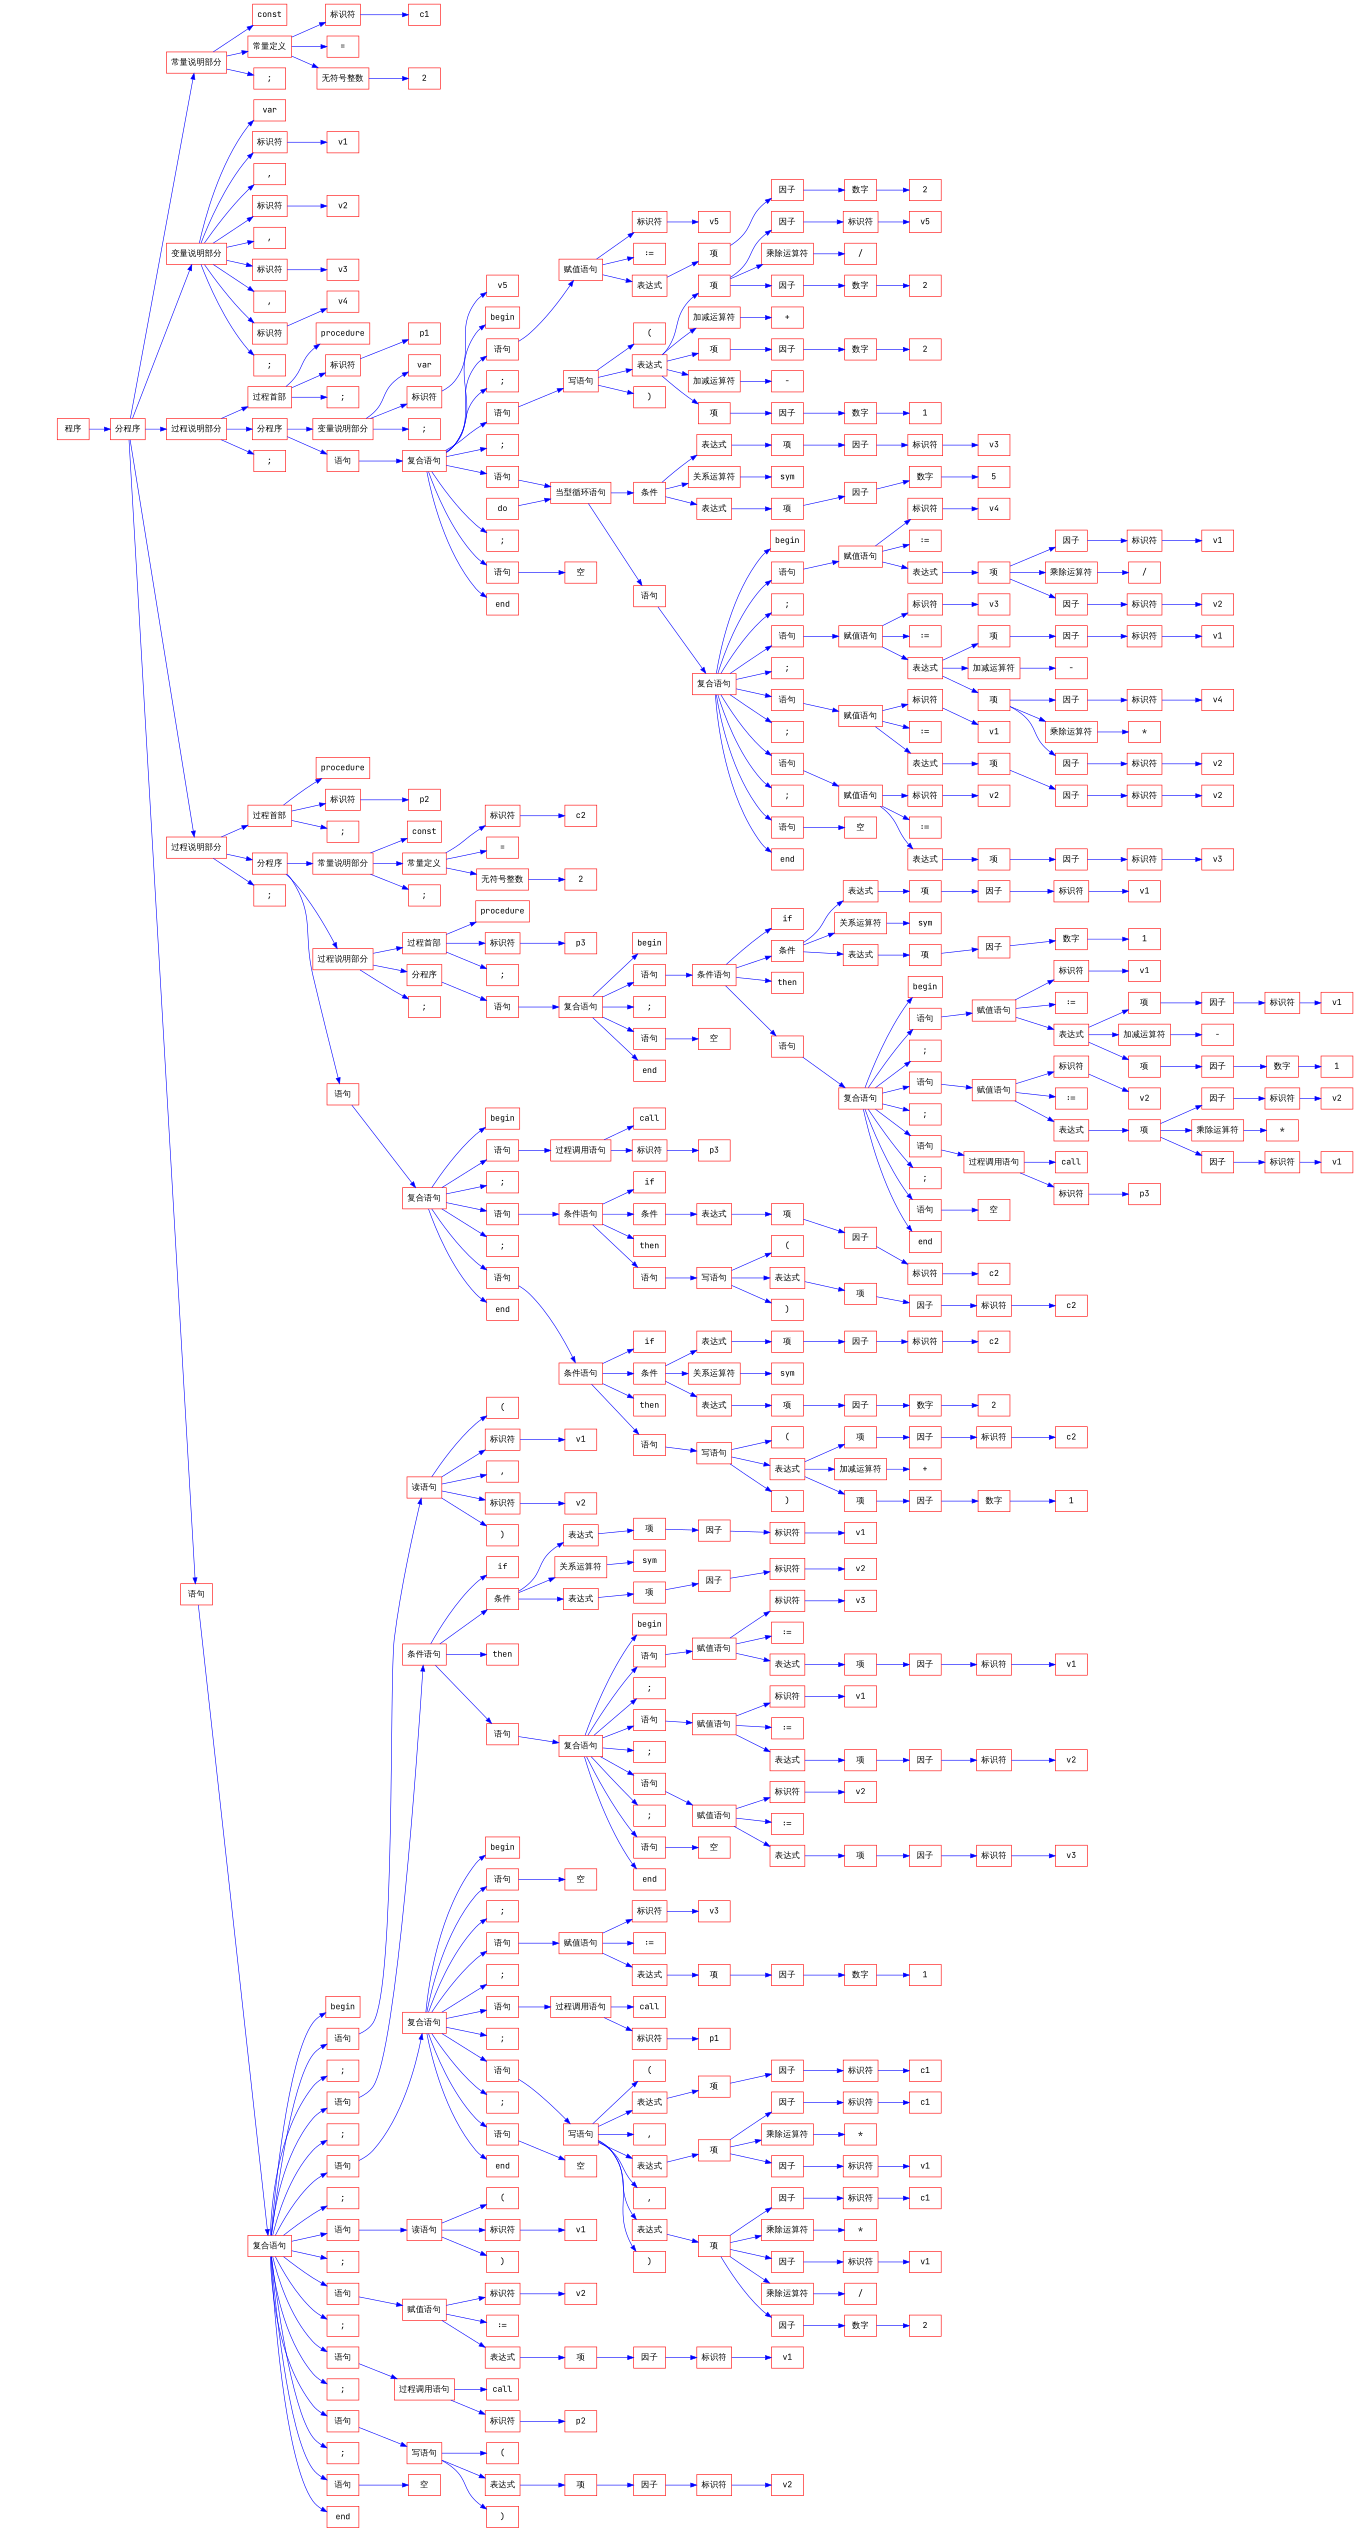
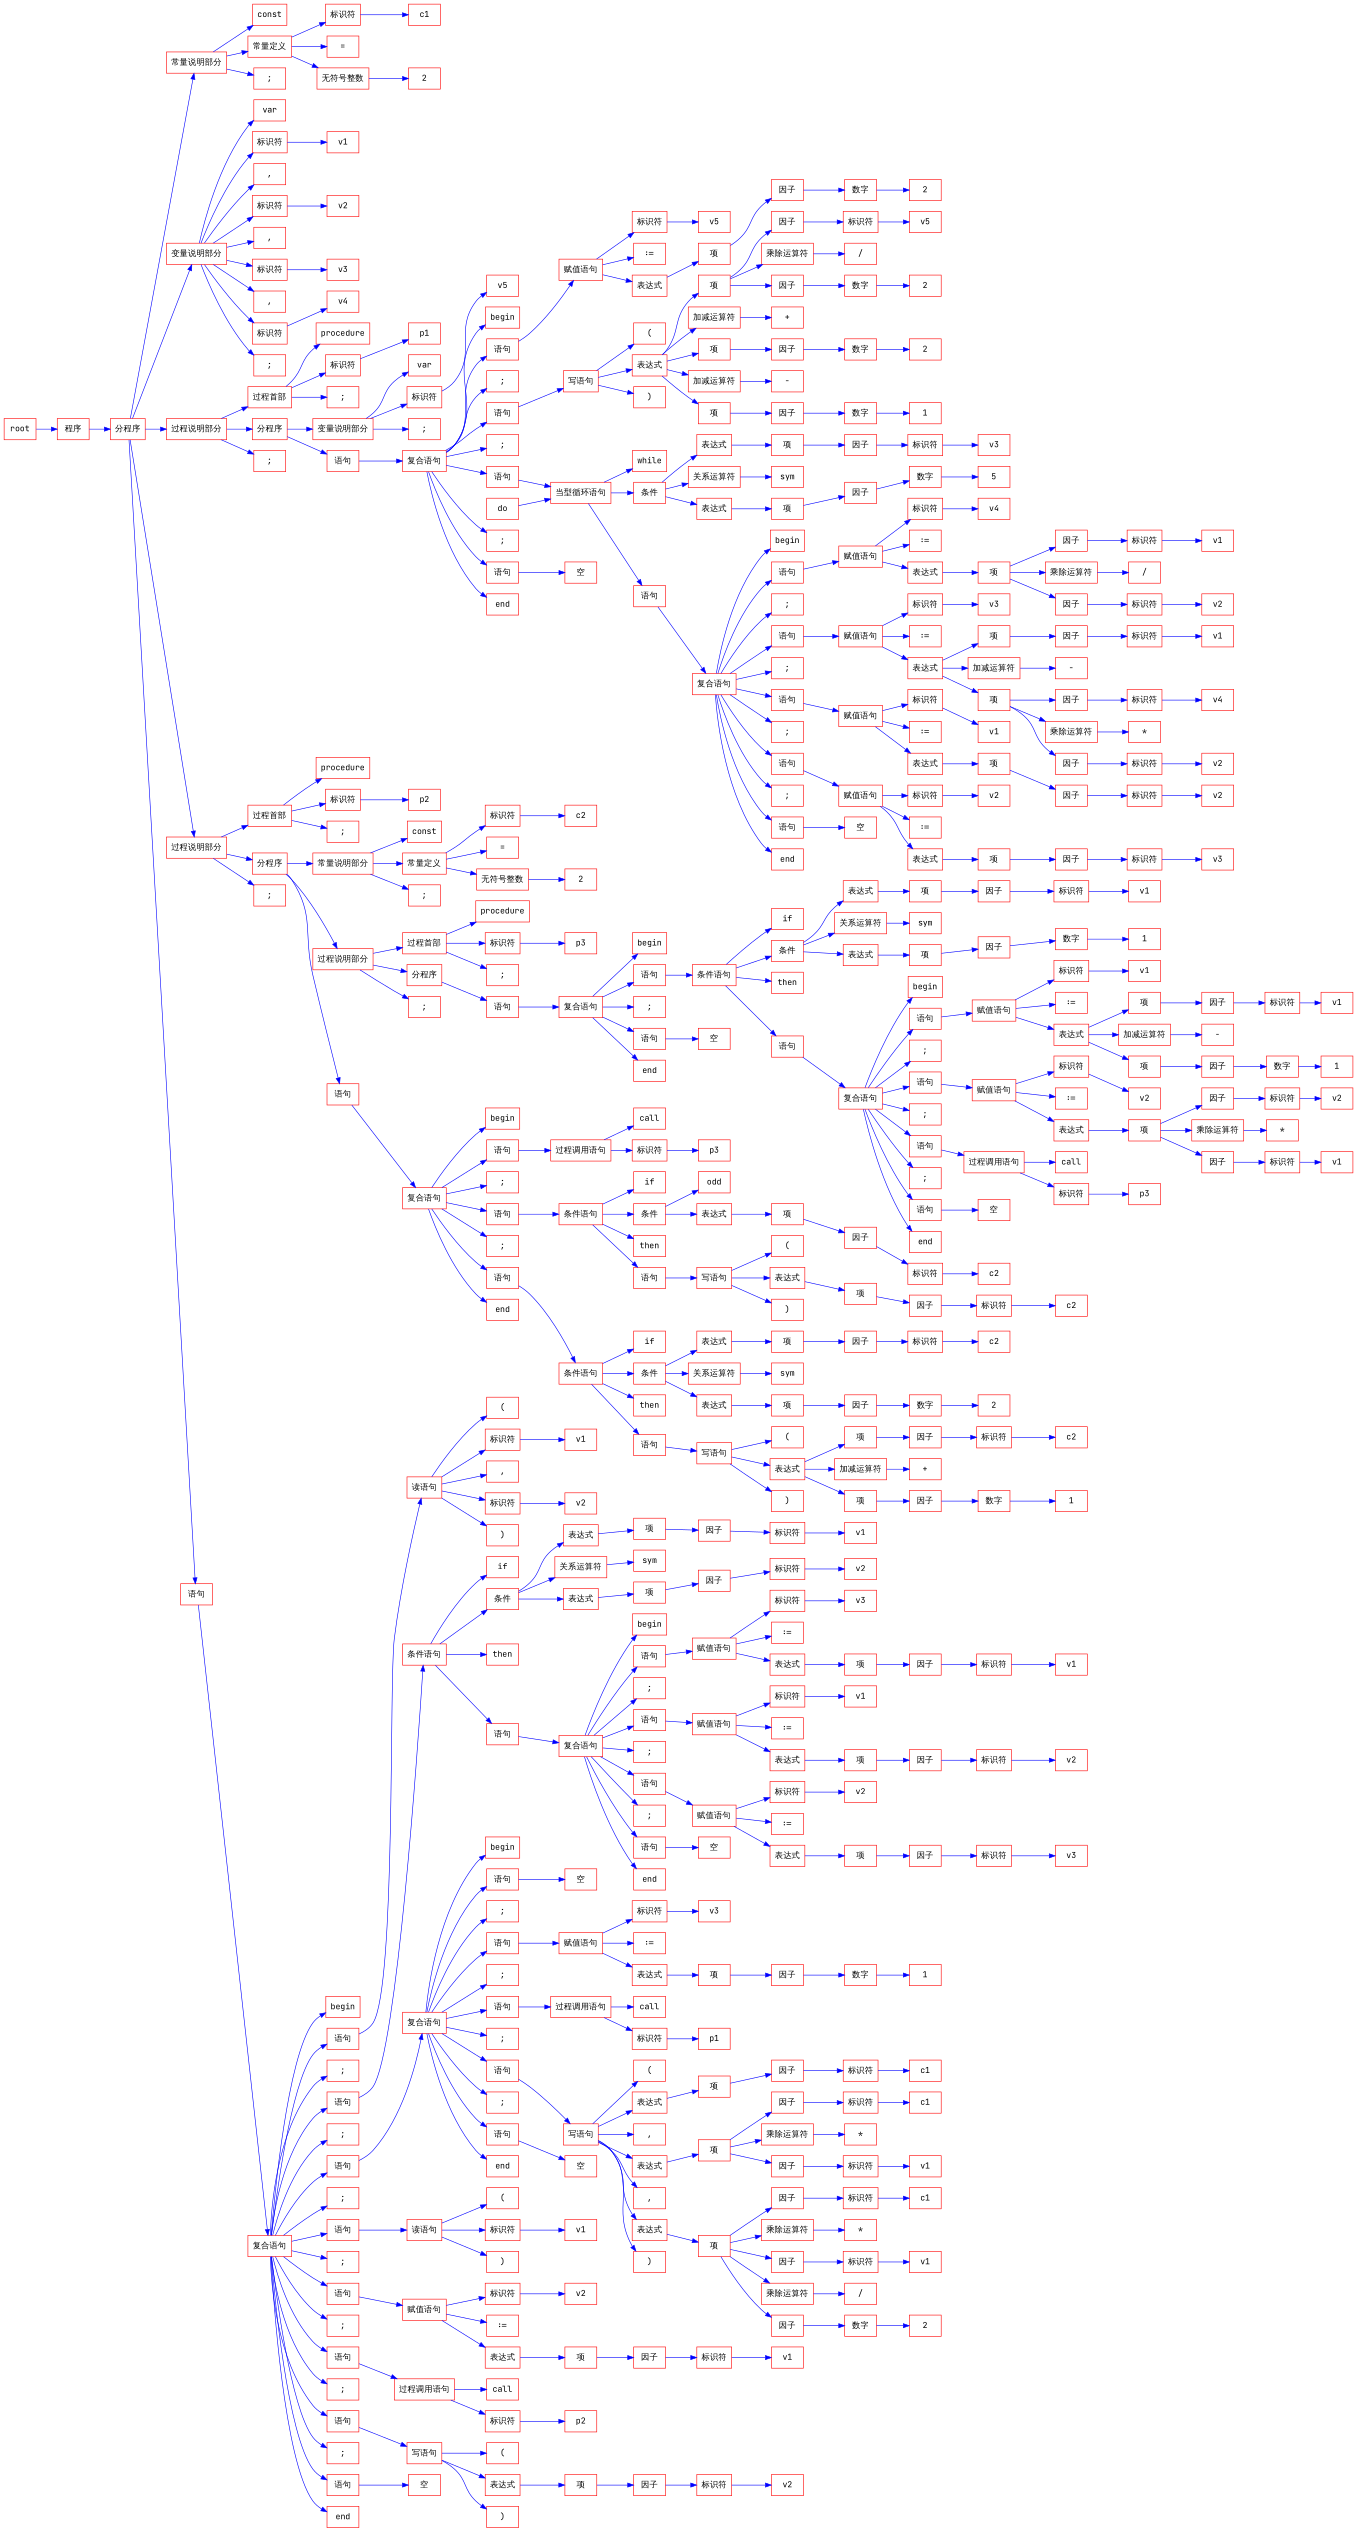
node "root": added
node "while": added
node "odd": added
